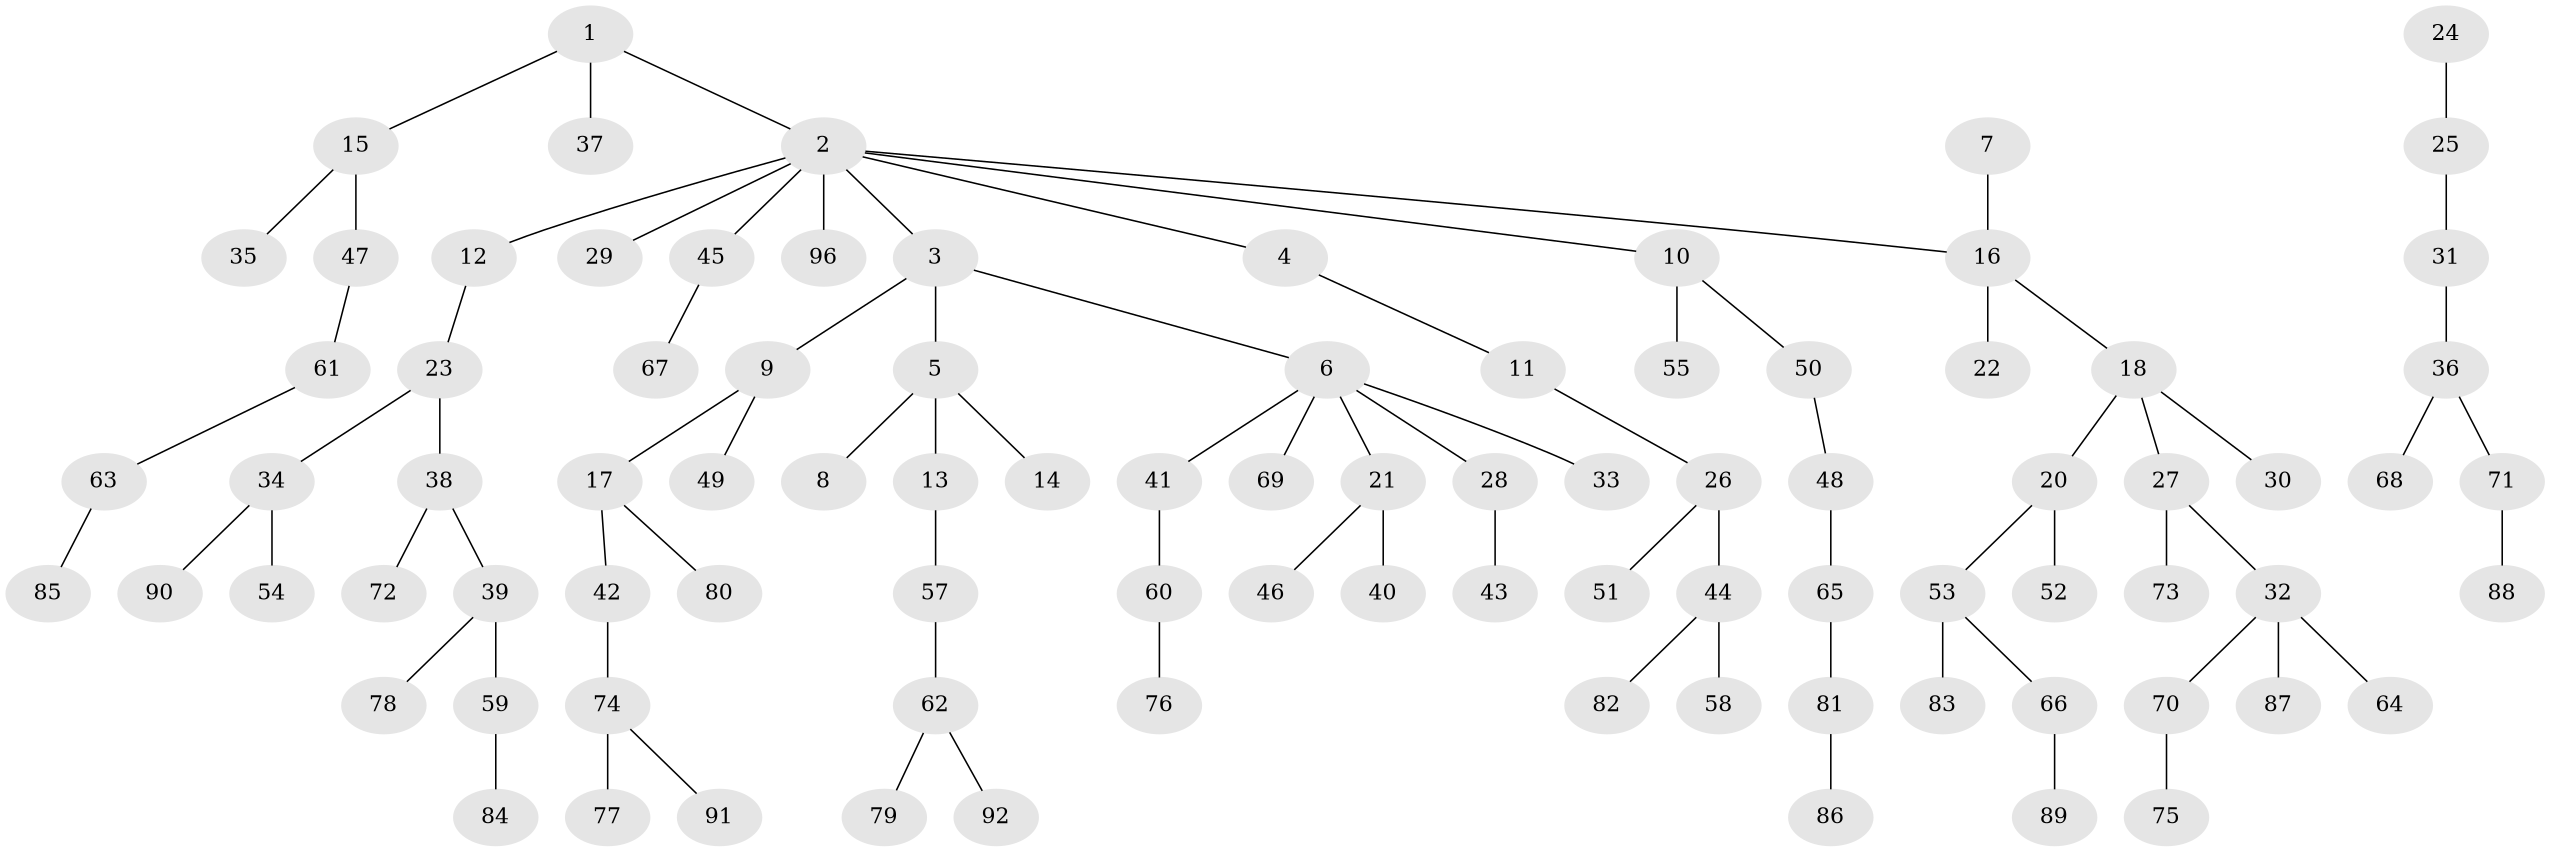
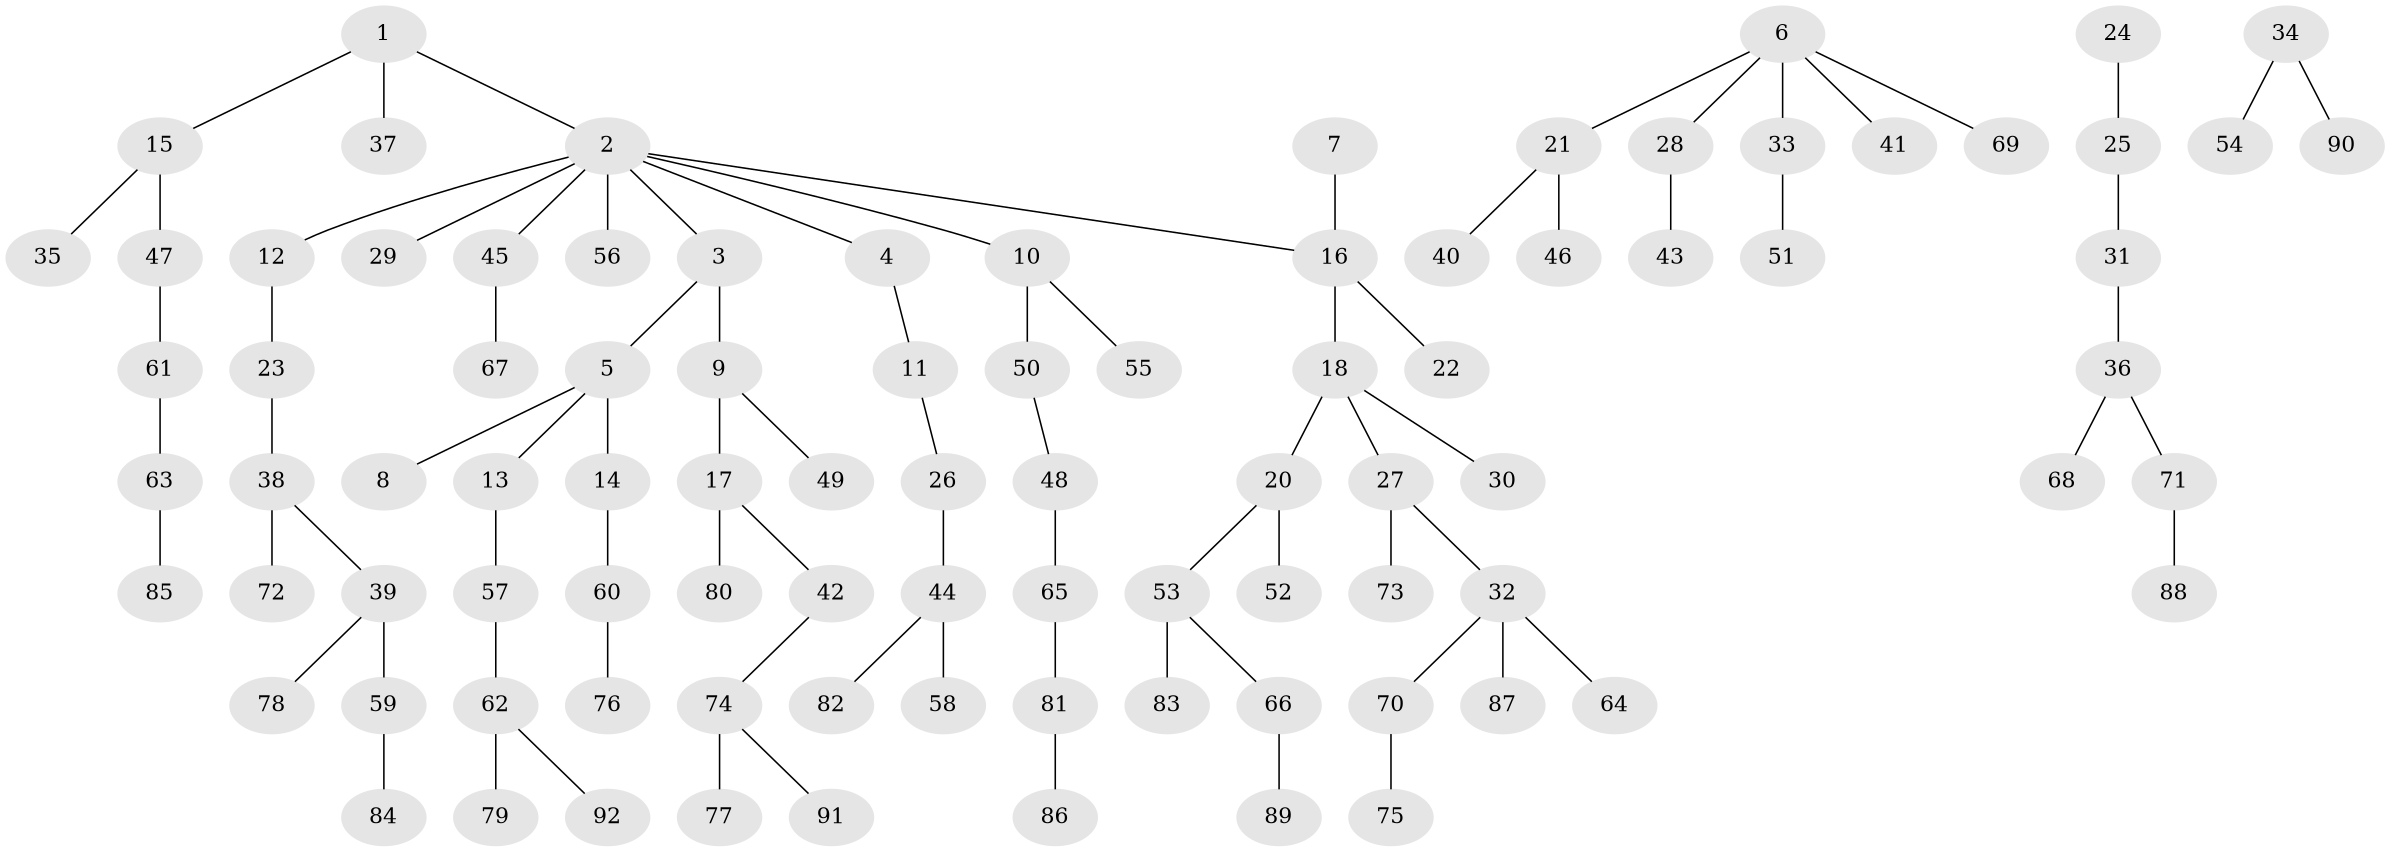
node "96": label "96" -> "56"
edge "3" -- "6": removed
edge "23" -- "34": removed
edge "41" -- "60": now "14" -- "60"
edge "26" -- "51": now "33" -- "51"
